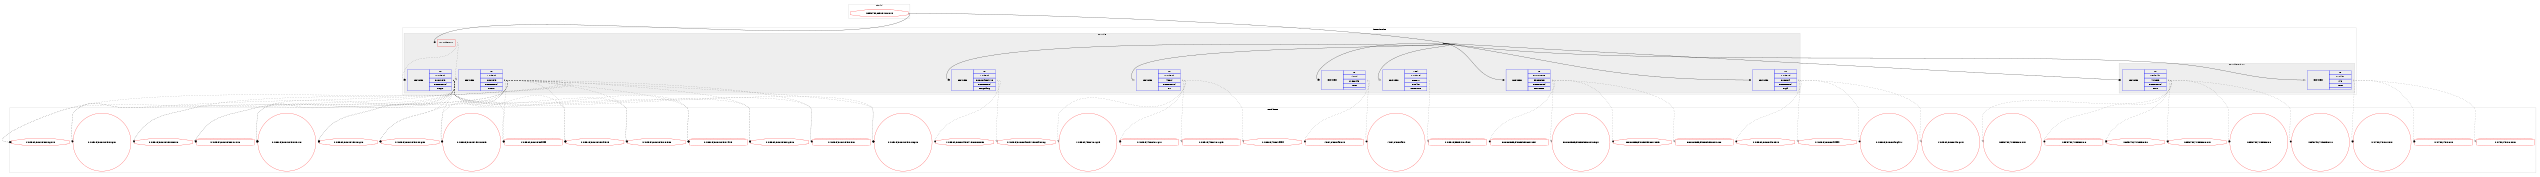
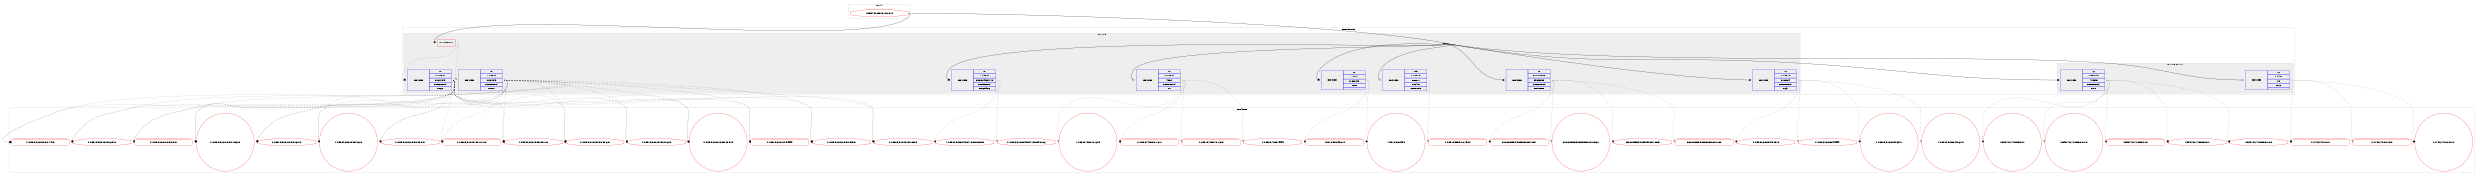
node "sys-devel/automake-1.13.4-r2": shape circle -> octagon
node "media-libs/ilmbase-2.2.0": removed
